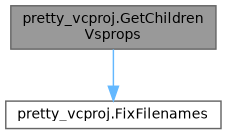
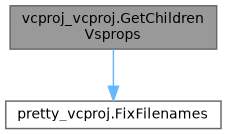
node "pretty_vcproj.GetChildren Vsprops": label "pretty_vcproj.GetChildren Vsprops" -> "vcproj_vcproj.GetChildren Vsprops"
